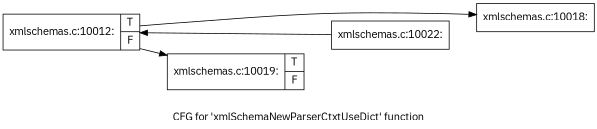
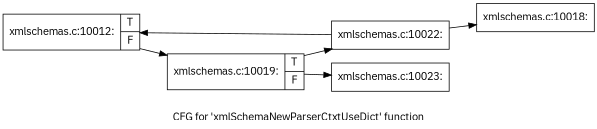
edge "xmlschemas.c:10012:" -> "xmlschemas.c:10018:": now "xmlschemas.c:10022:" -> "xmlschemas.c:10018:"
edge "xmlschemas.c:10019:" -> "xmlschemas.c:10022:": added
node "xmlschemas.c:10023:": added
